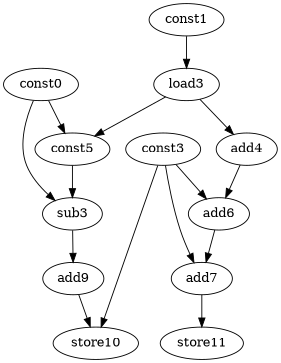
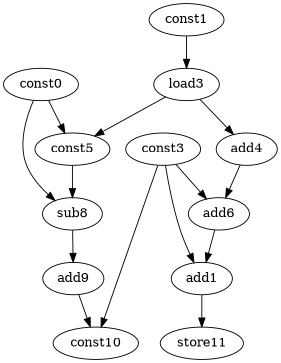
node "sub3": label "sub3" -> "sub8"
node "add7": label "add7" -> "add1"
node "store10": label "store10" -> "const10"
